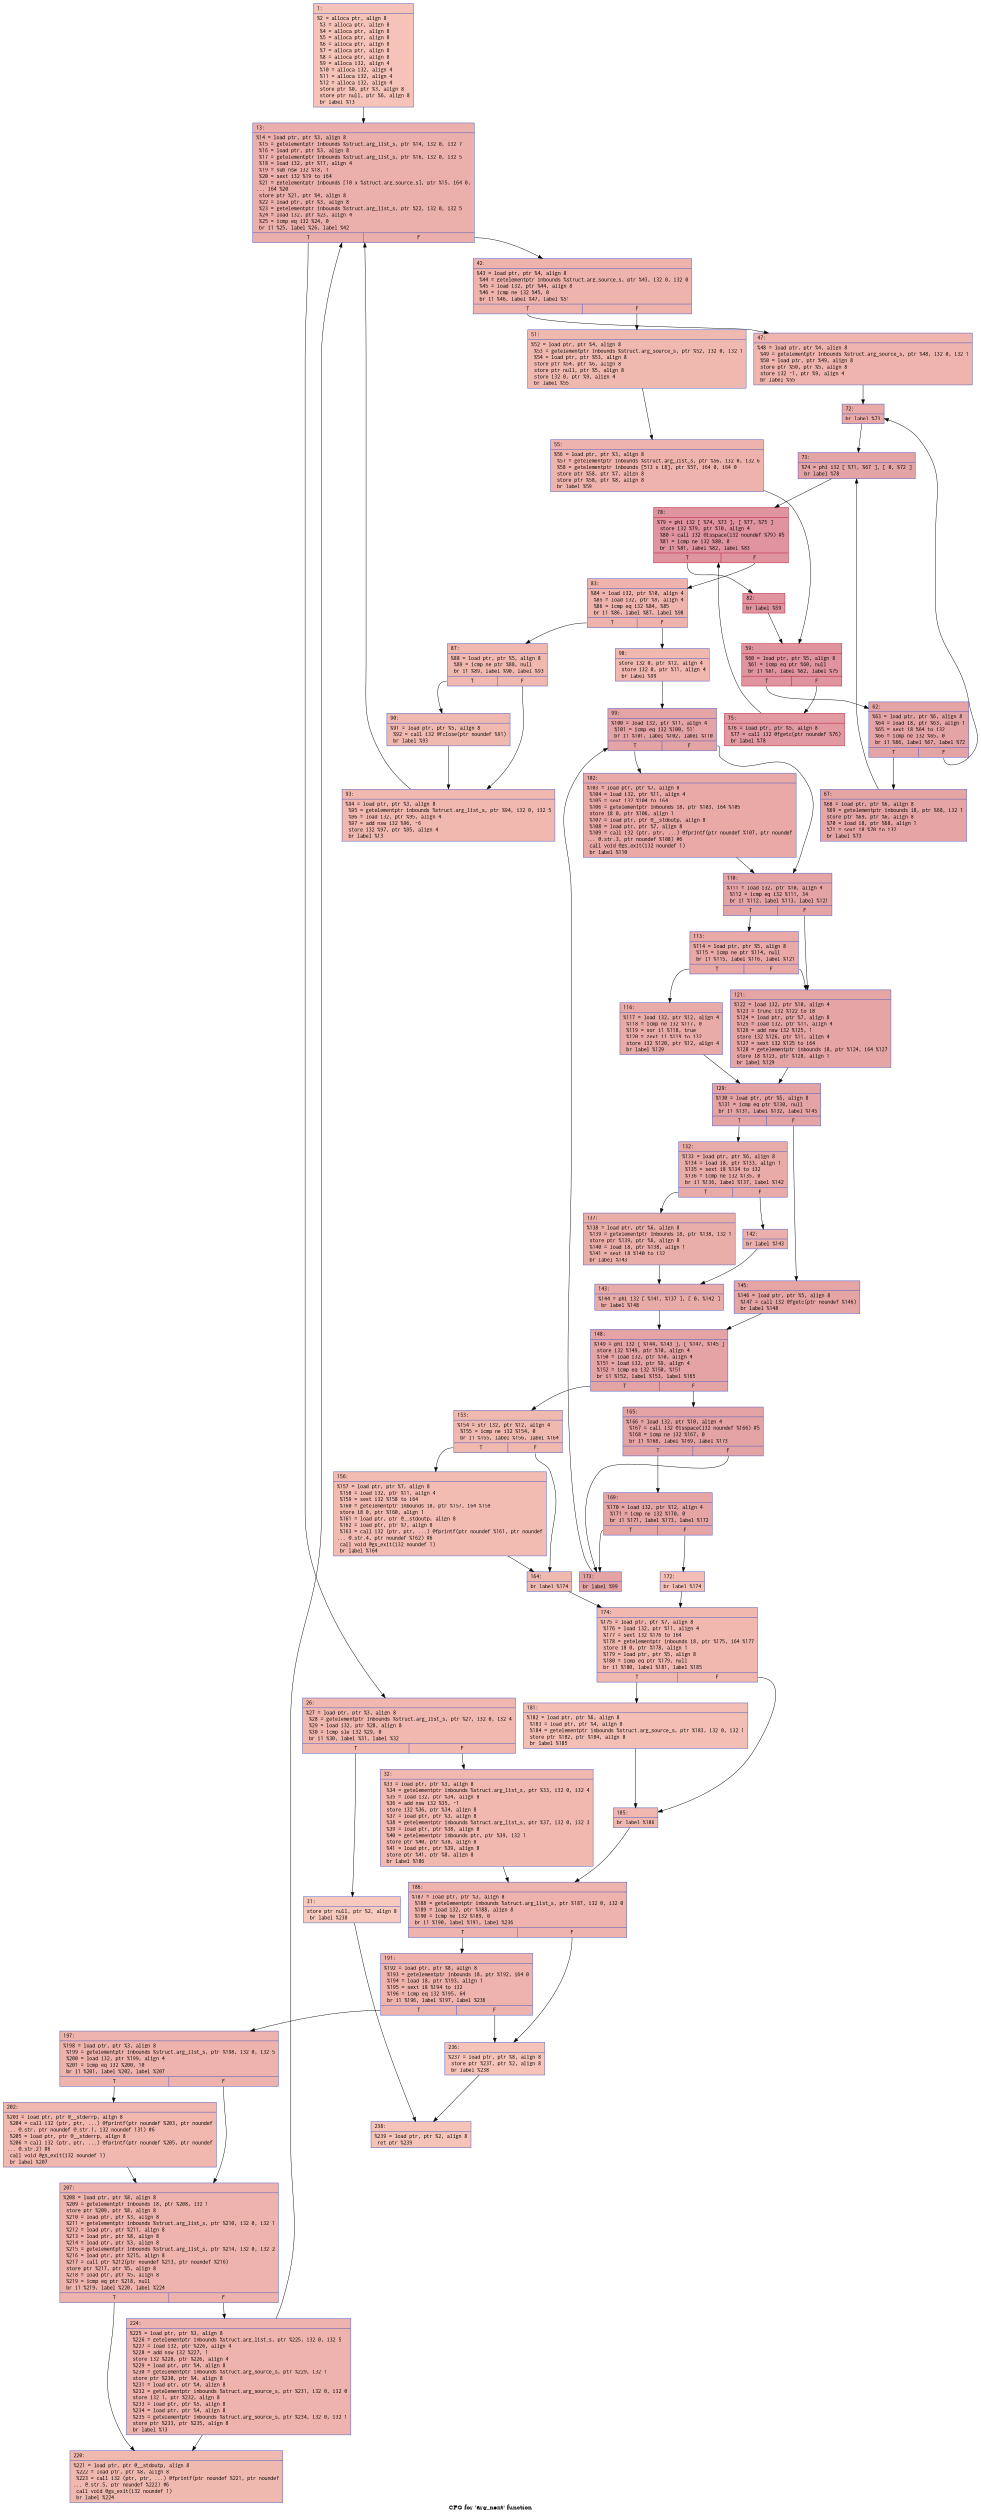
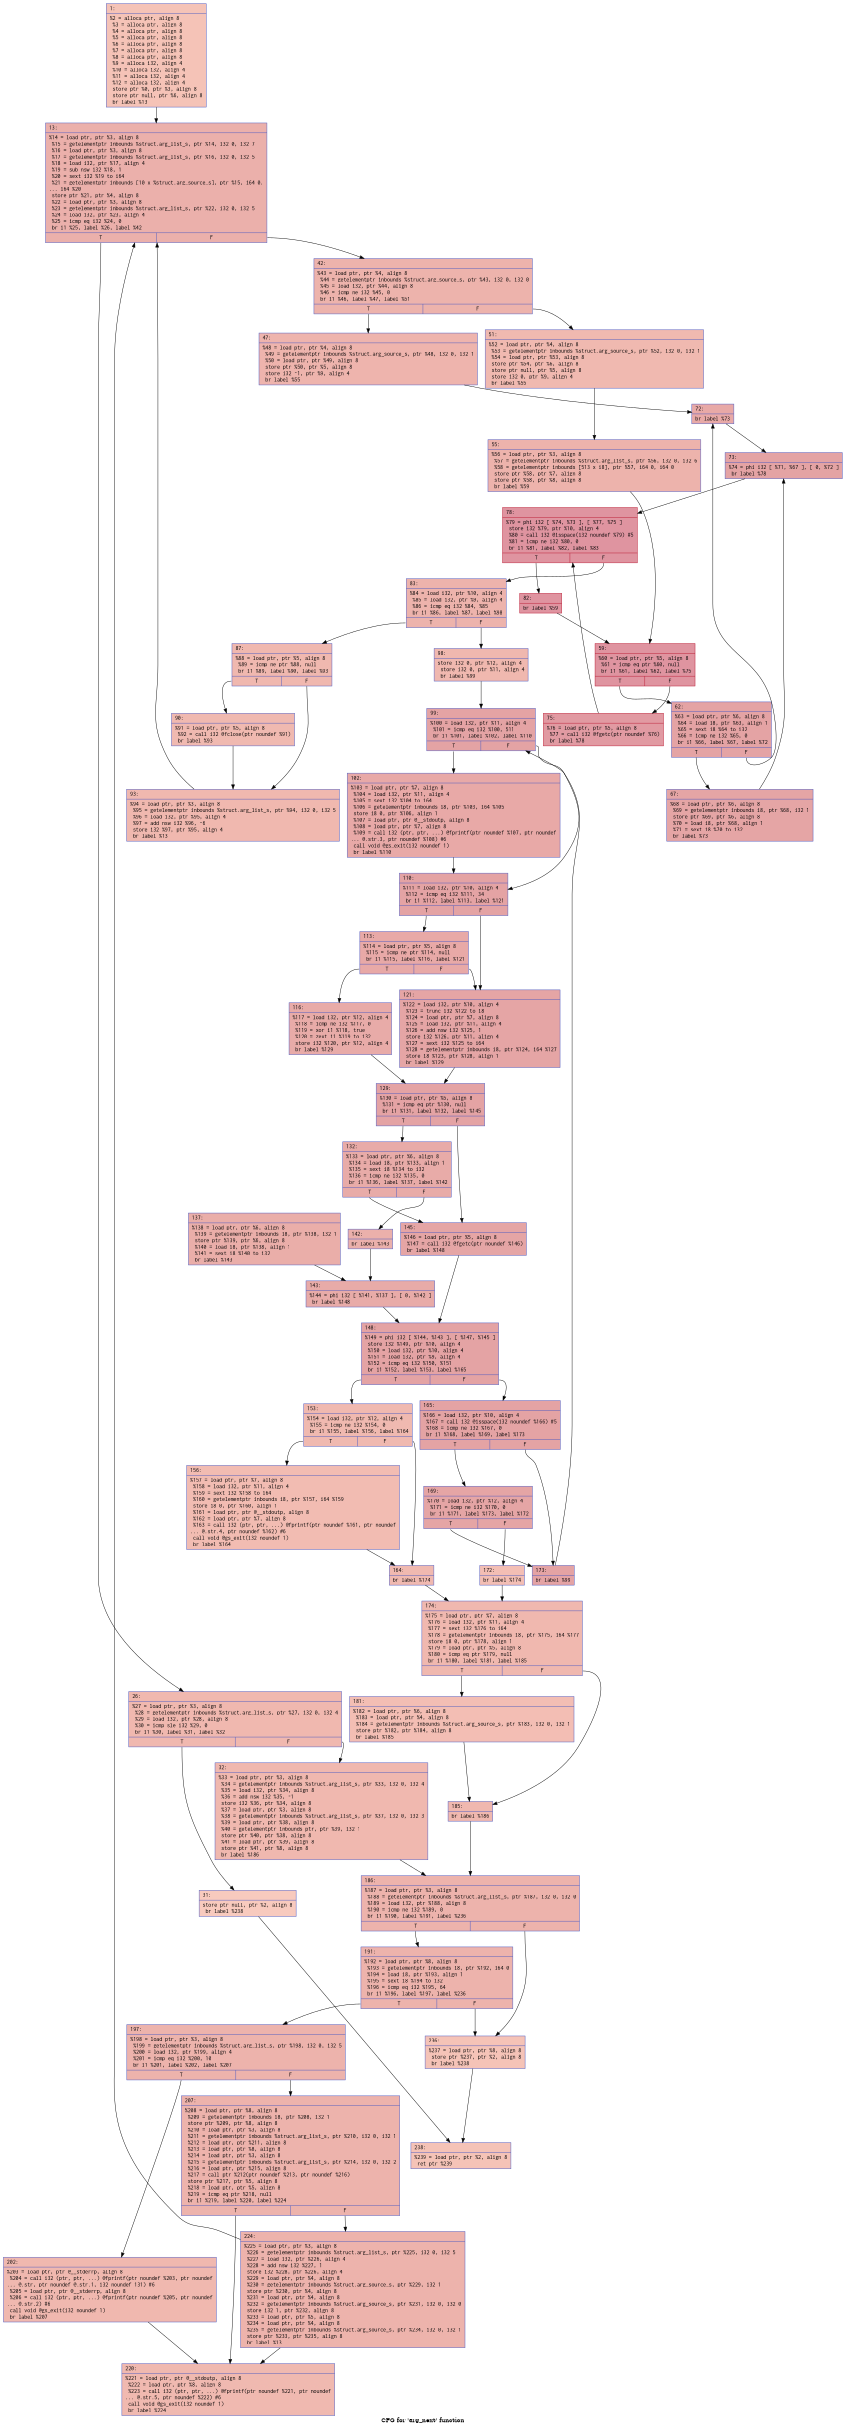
edge "132:" -> "137:": now "132:" -> "145:"
node "153:": text "%154 = str i32, ptr %12, align 4" -> "%154 = load i32, ptr %12, align 4"
edge "202:" -> "207:": now "202:" -> "220:"
